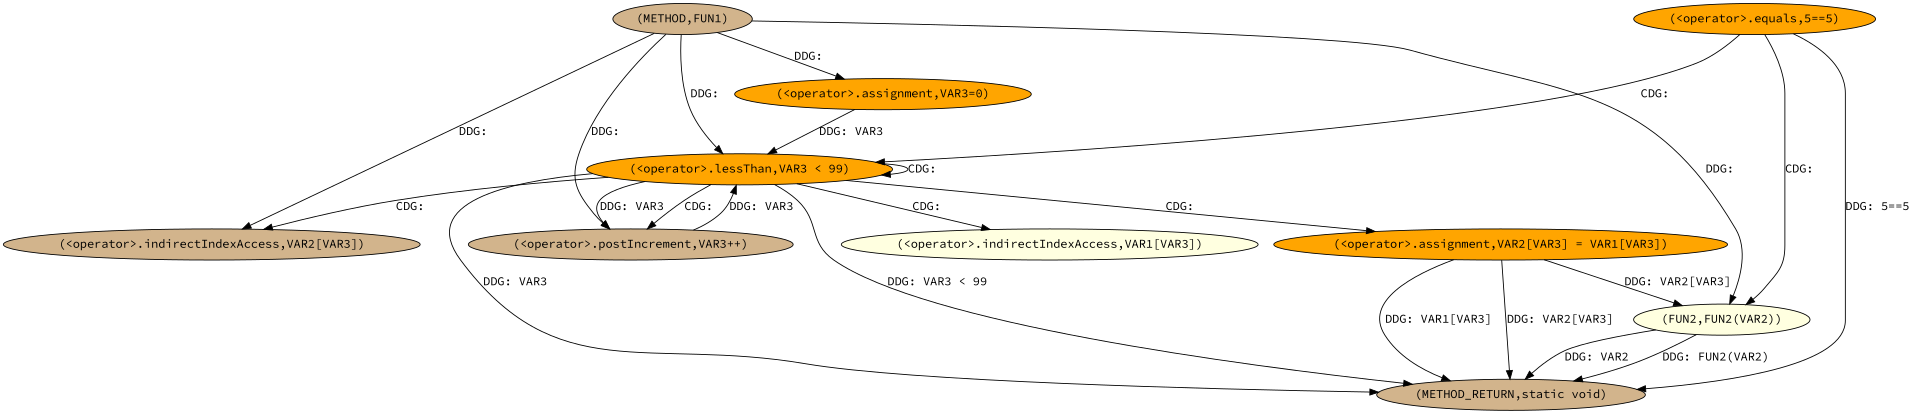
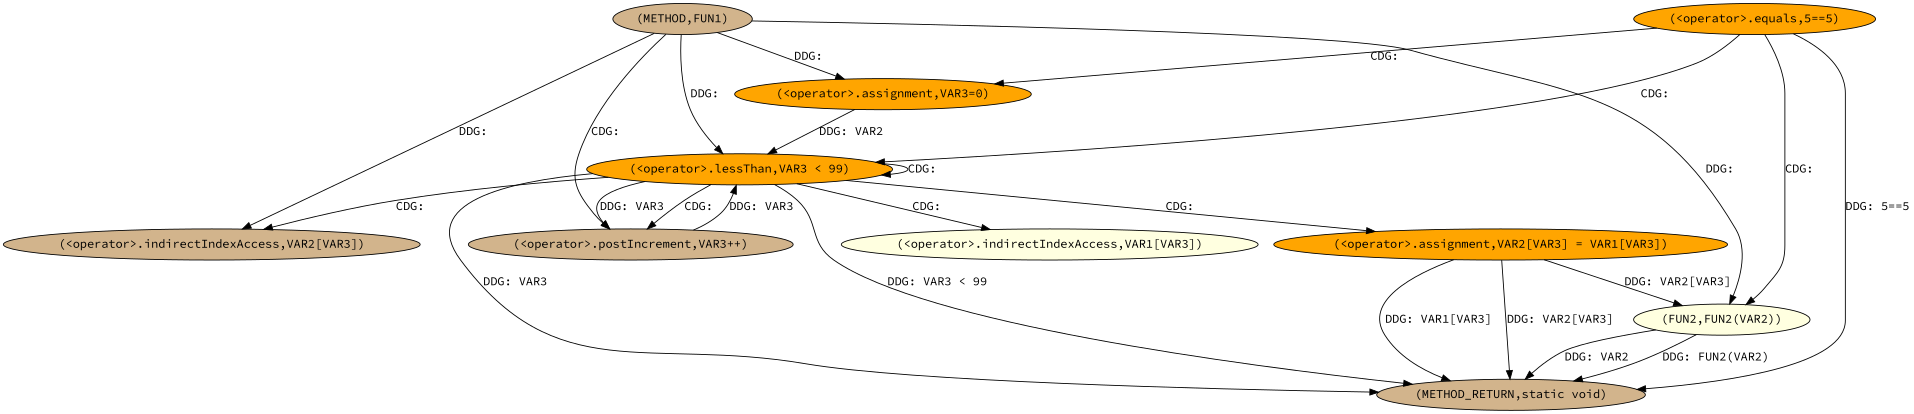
edge "(<operator>.equals,5==5)" -> "(<operator>.assignment,VAR3=0)": added, label "CDG:"
edge "(METHOD,FUN1)" -> "(<operator>.postIncrement,VAR3++)": label "DDG: " -> "CDG: "
edge "(<operator>.assignment,VAR3=0)" -> "(<operator>.lessThan,VAR3 < 99)": label "DDG: VAR3" -> "DDG: VAR2"
